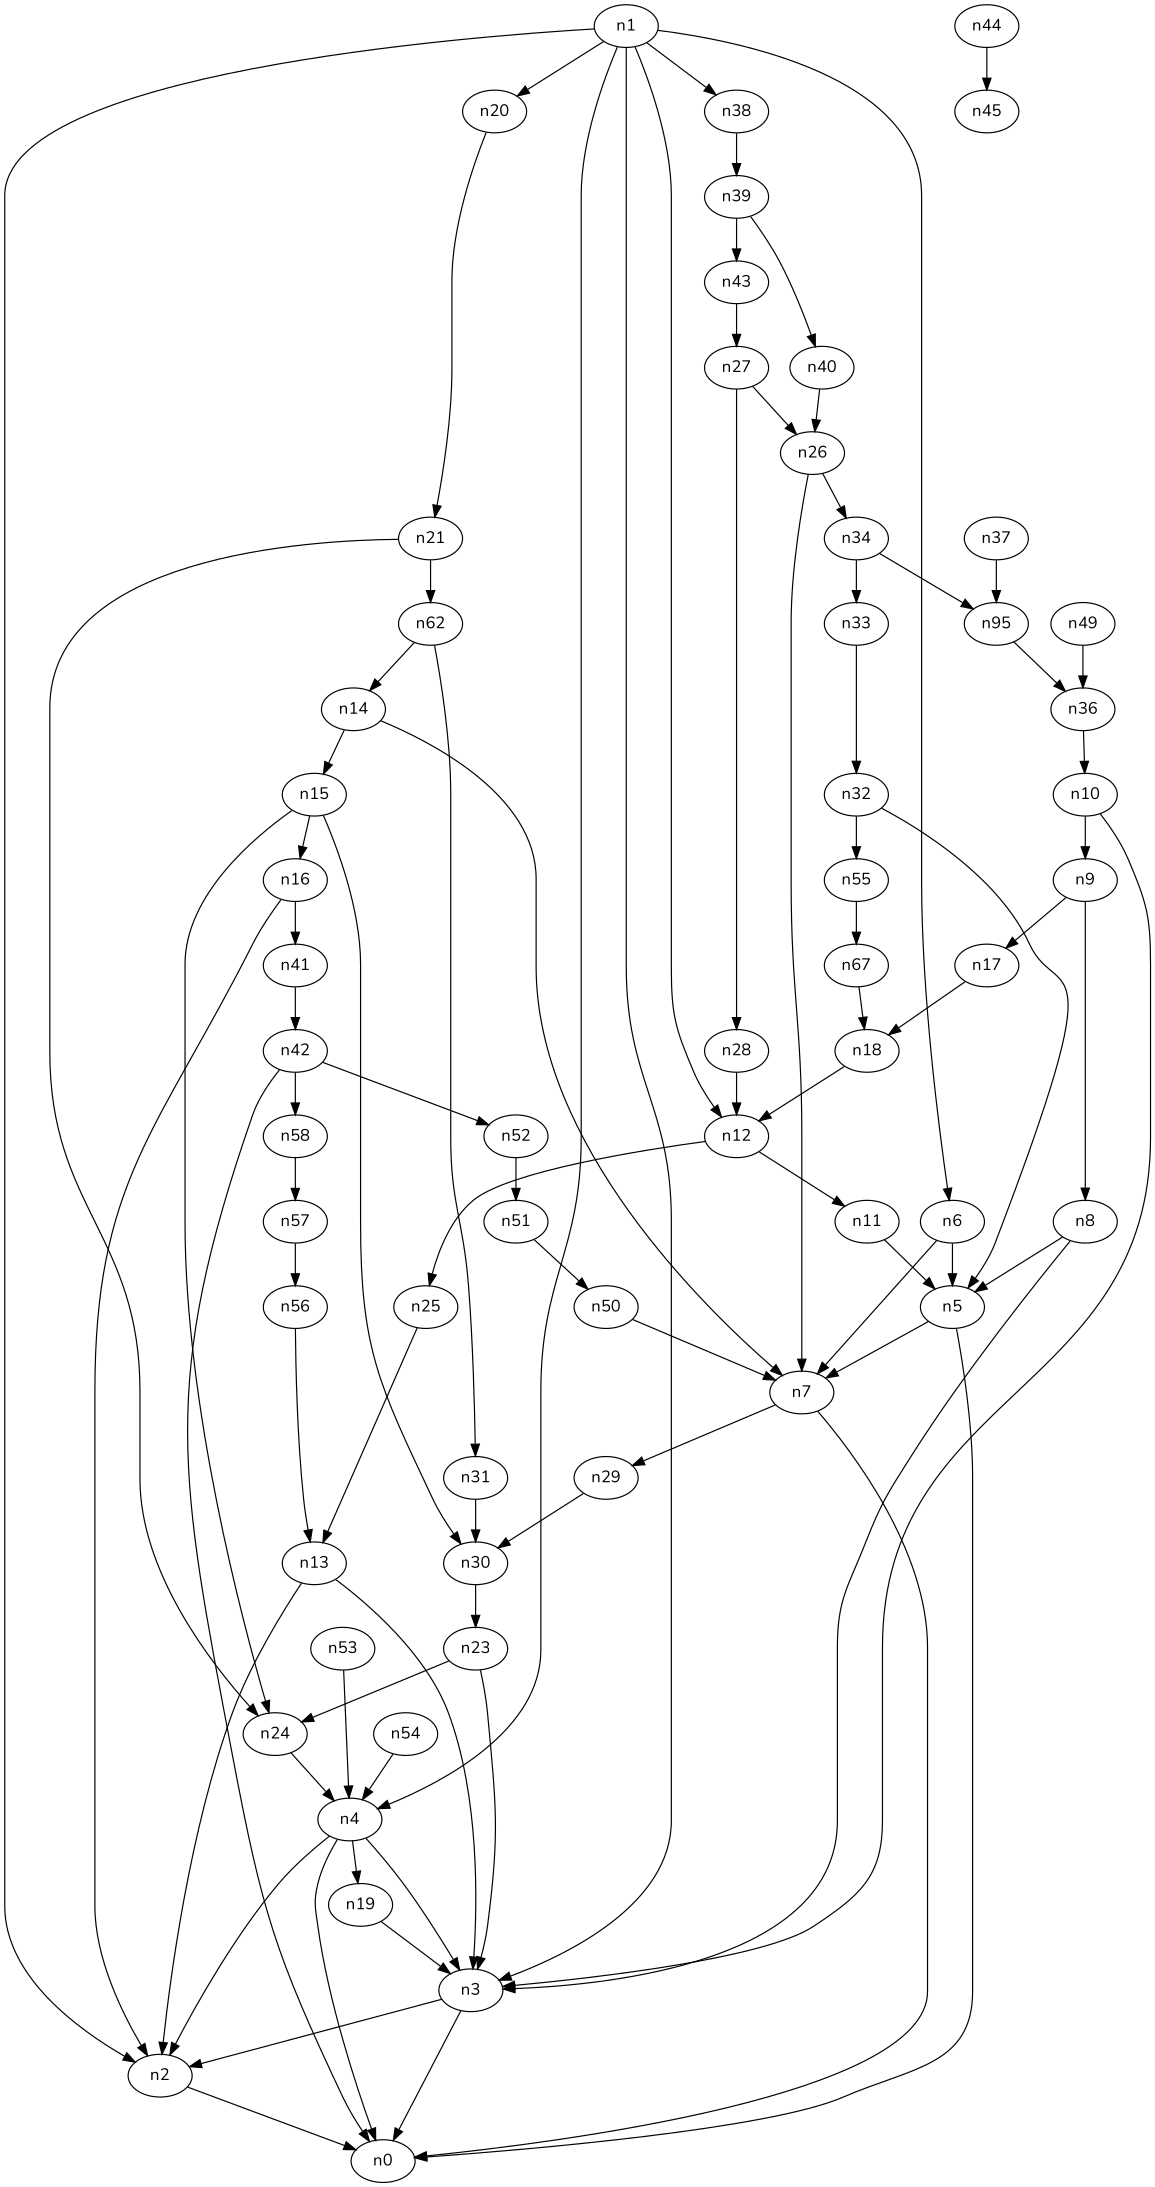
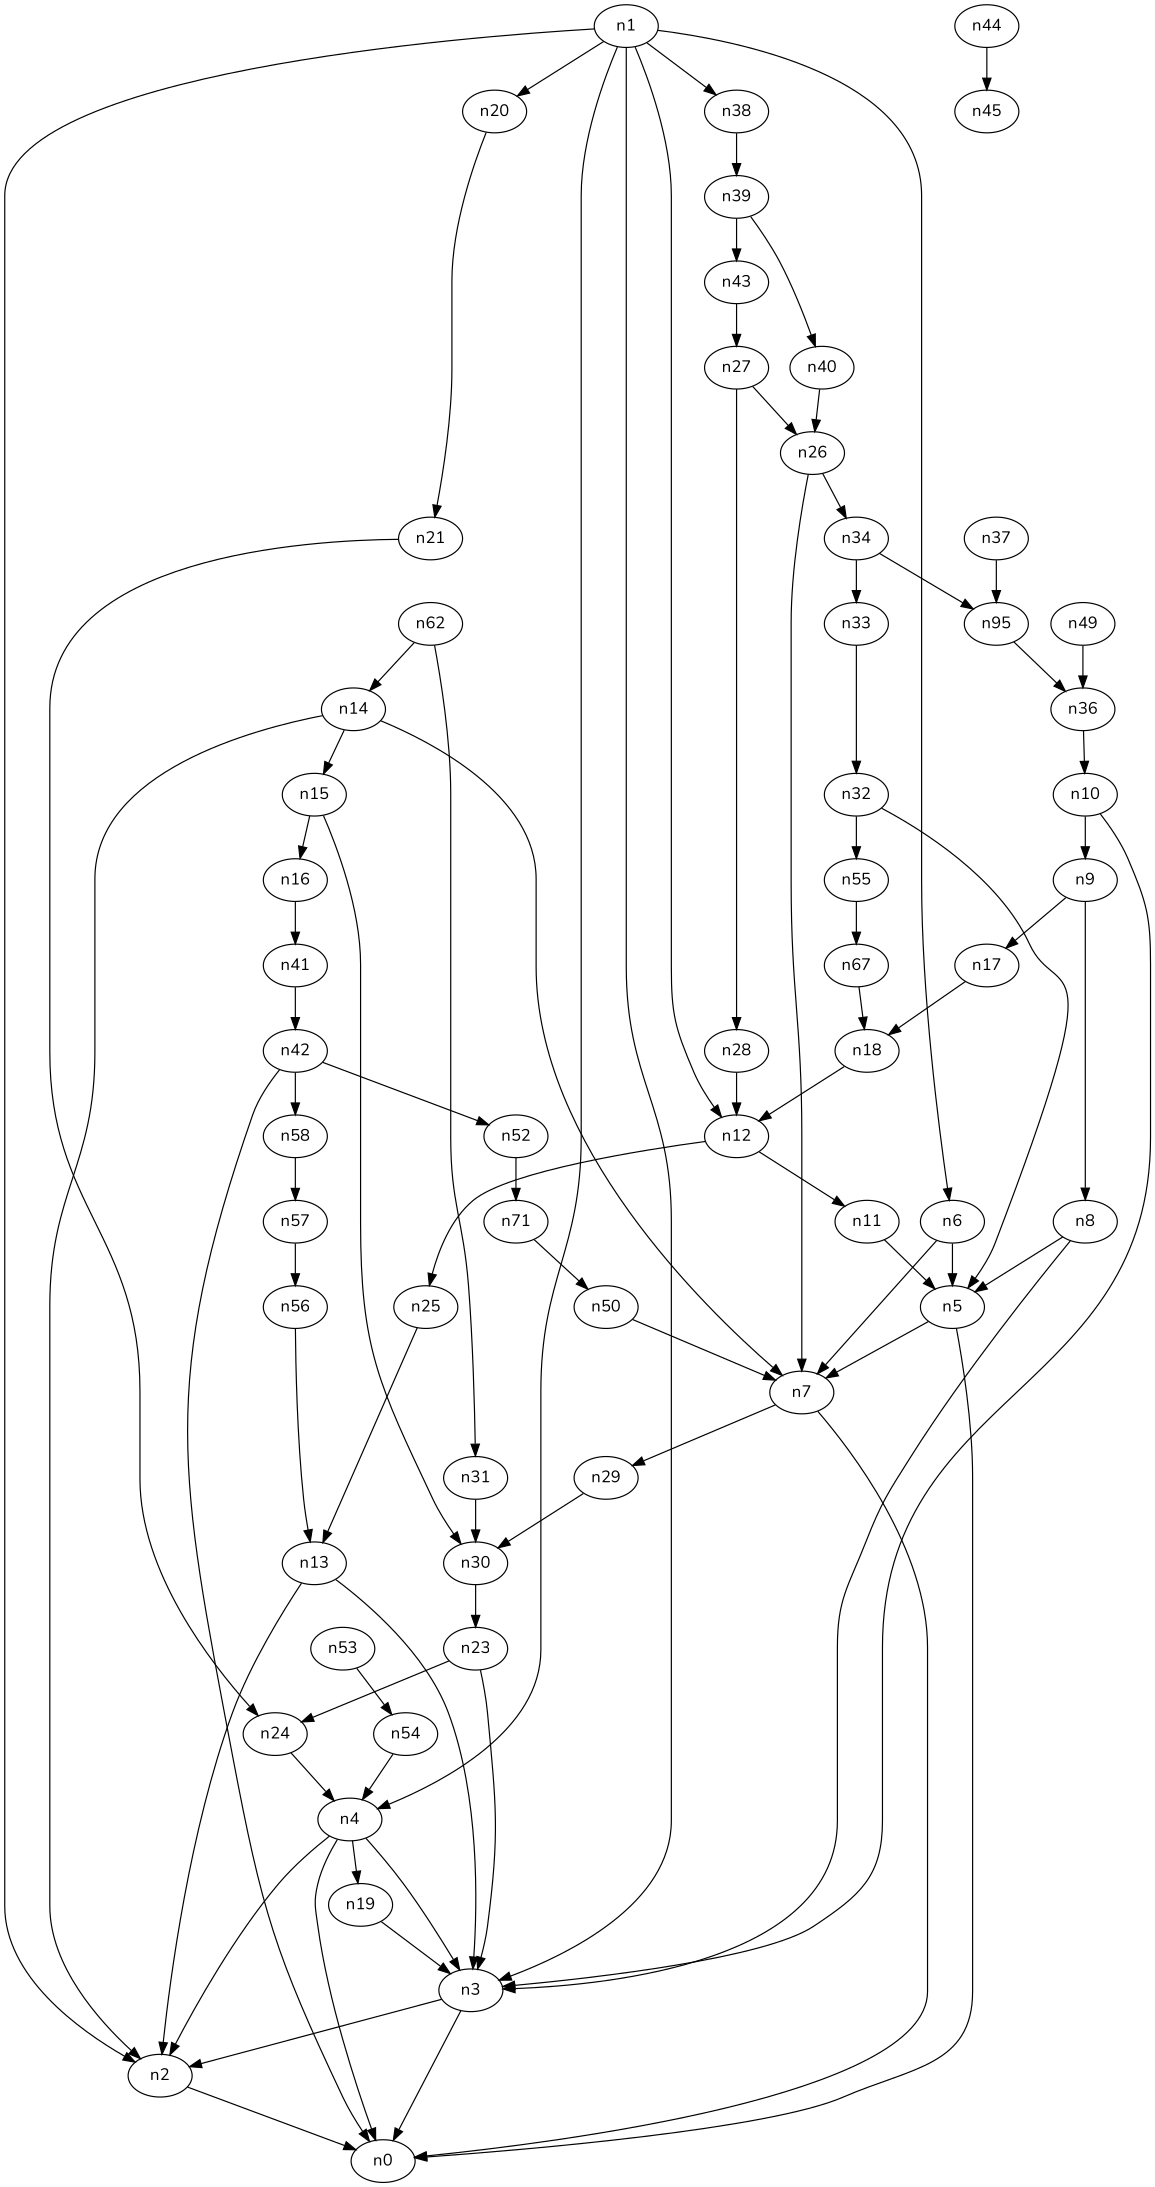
edge "n21" -> "n62": removed
node "n51": label "n51" -> "n71"
edge "n15" -> "n24": removed
edge "n16" -> "n2": now "n14" -> "n2"
edge "n53" -> "n4": now "n53" -> "n54"
